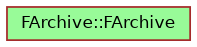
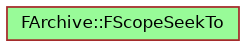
node "FArchive::FArchive": label "FArchive::FArchive" -> "FArchive::FScopeSeekTo"
